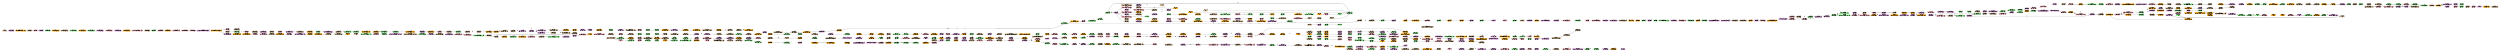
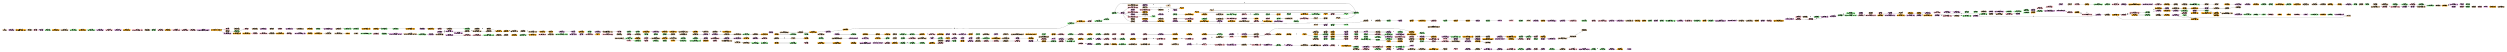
node "0x004048ea cmpw 0x4(%edx), %cx": removed
